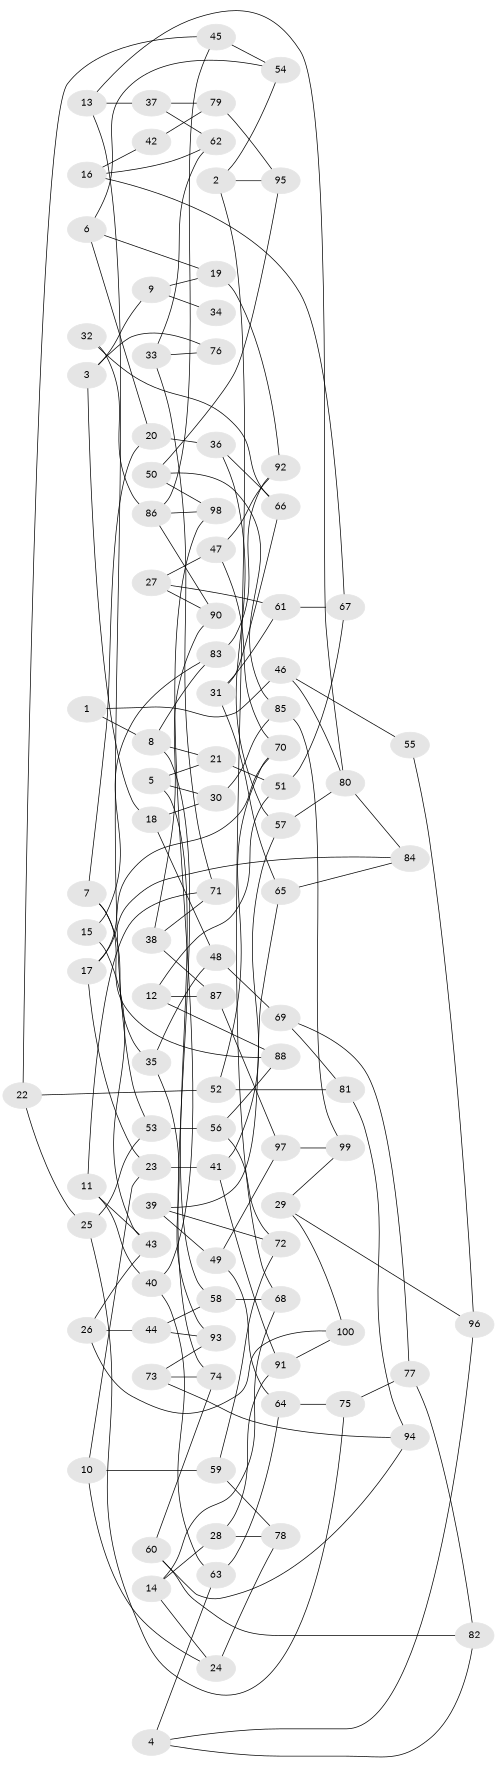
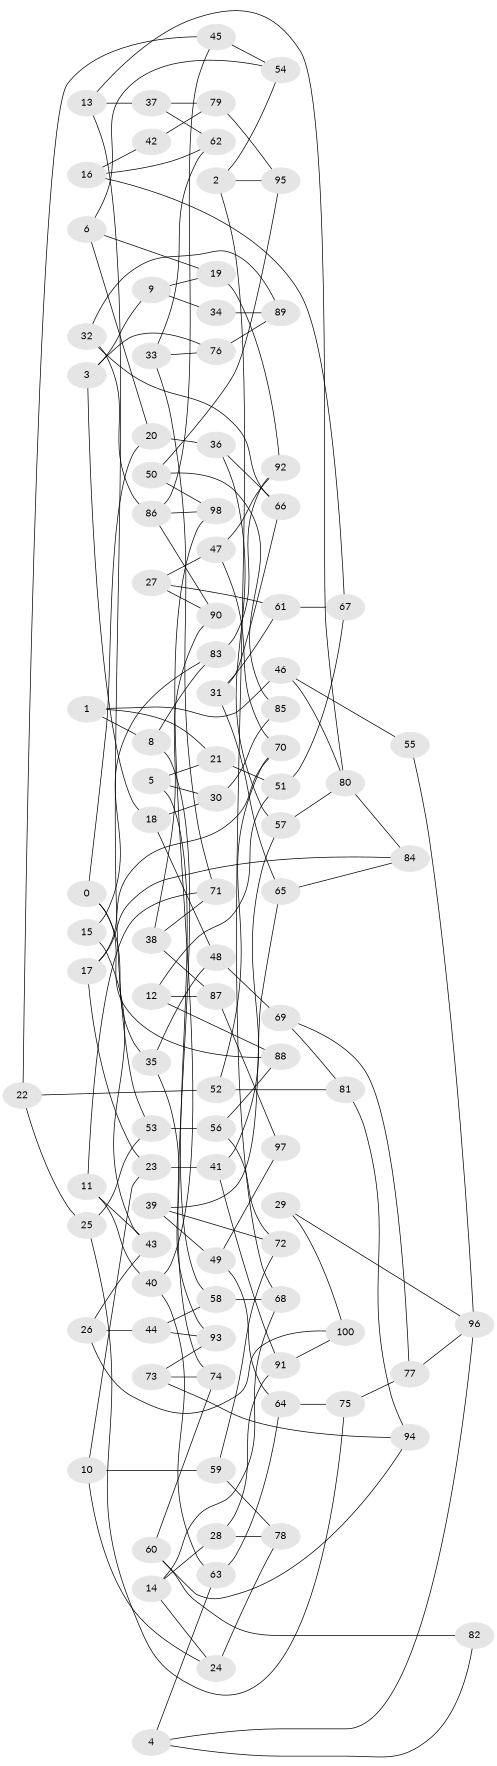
node "89": added
edge "8" -- "21": now "1" -- "21"
node "7": label "7" -> "0"
node "99": removed
edge "77" -- "82": now "77" -- "96"
